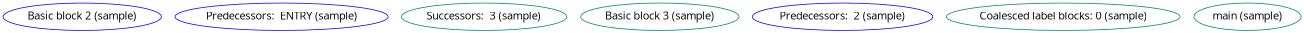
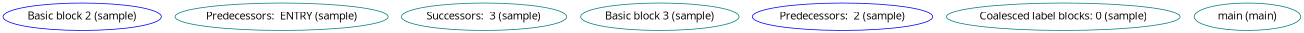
node "Predecessors:  ENTRY (sample)": color blue -> teal
node "main (sample)": label "main (sample)" -> "main (main)"
